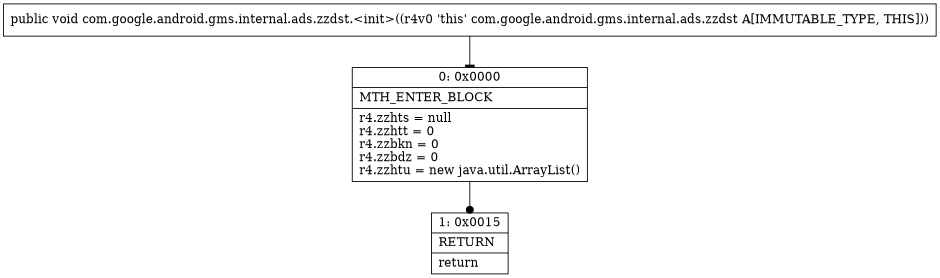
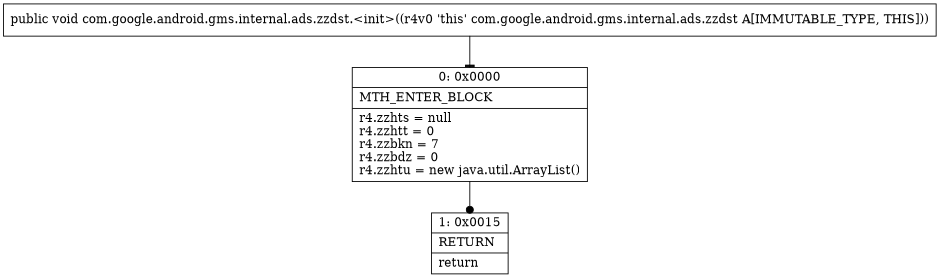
node "0: 0x0000": text "r4.zzbkn = 0" -> "r4.zzbkn = 7"
